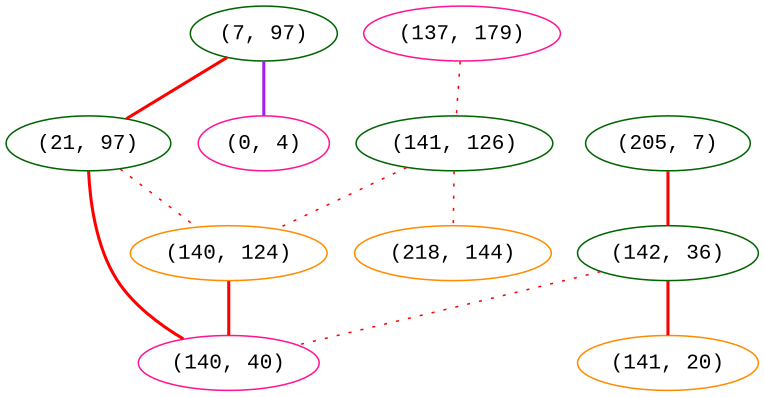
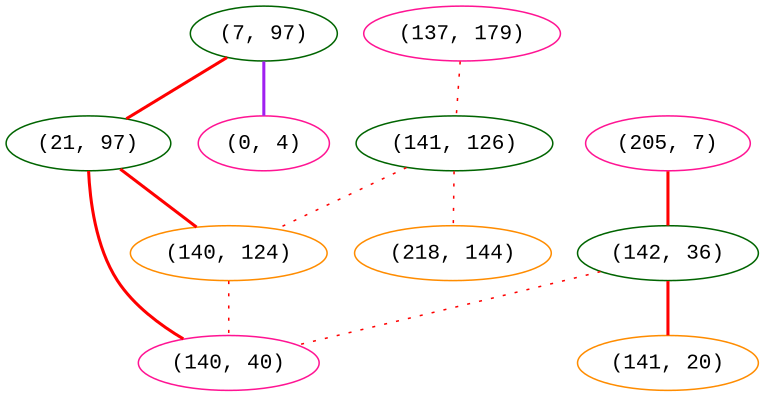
node "(205, 7)": color darkgreen -> deeppink
edge "(21, 97)" -- "(140, 124)": style dotted -> bold
edge "(140, 124)" -- "(140, 40)": style bold -> dotted
